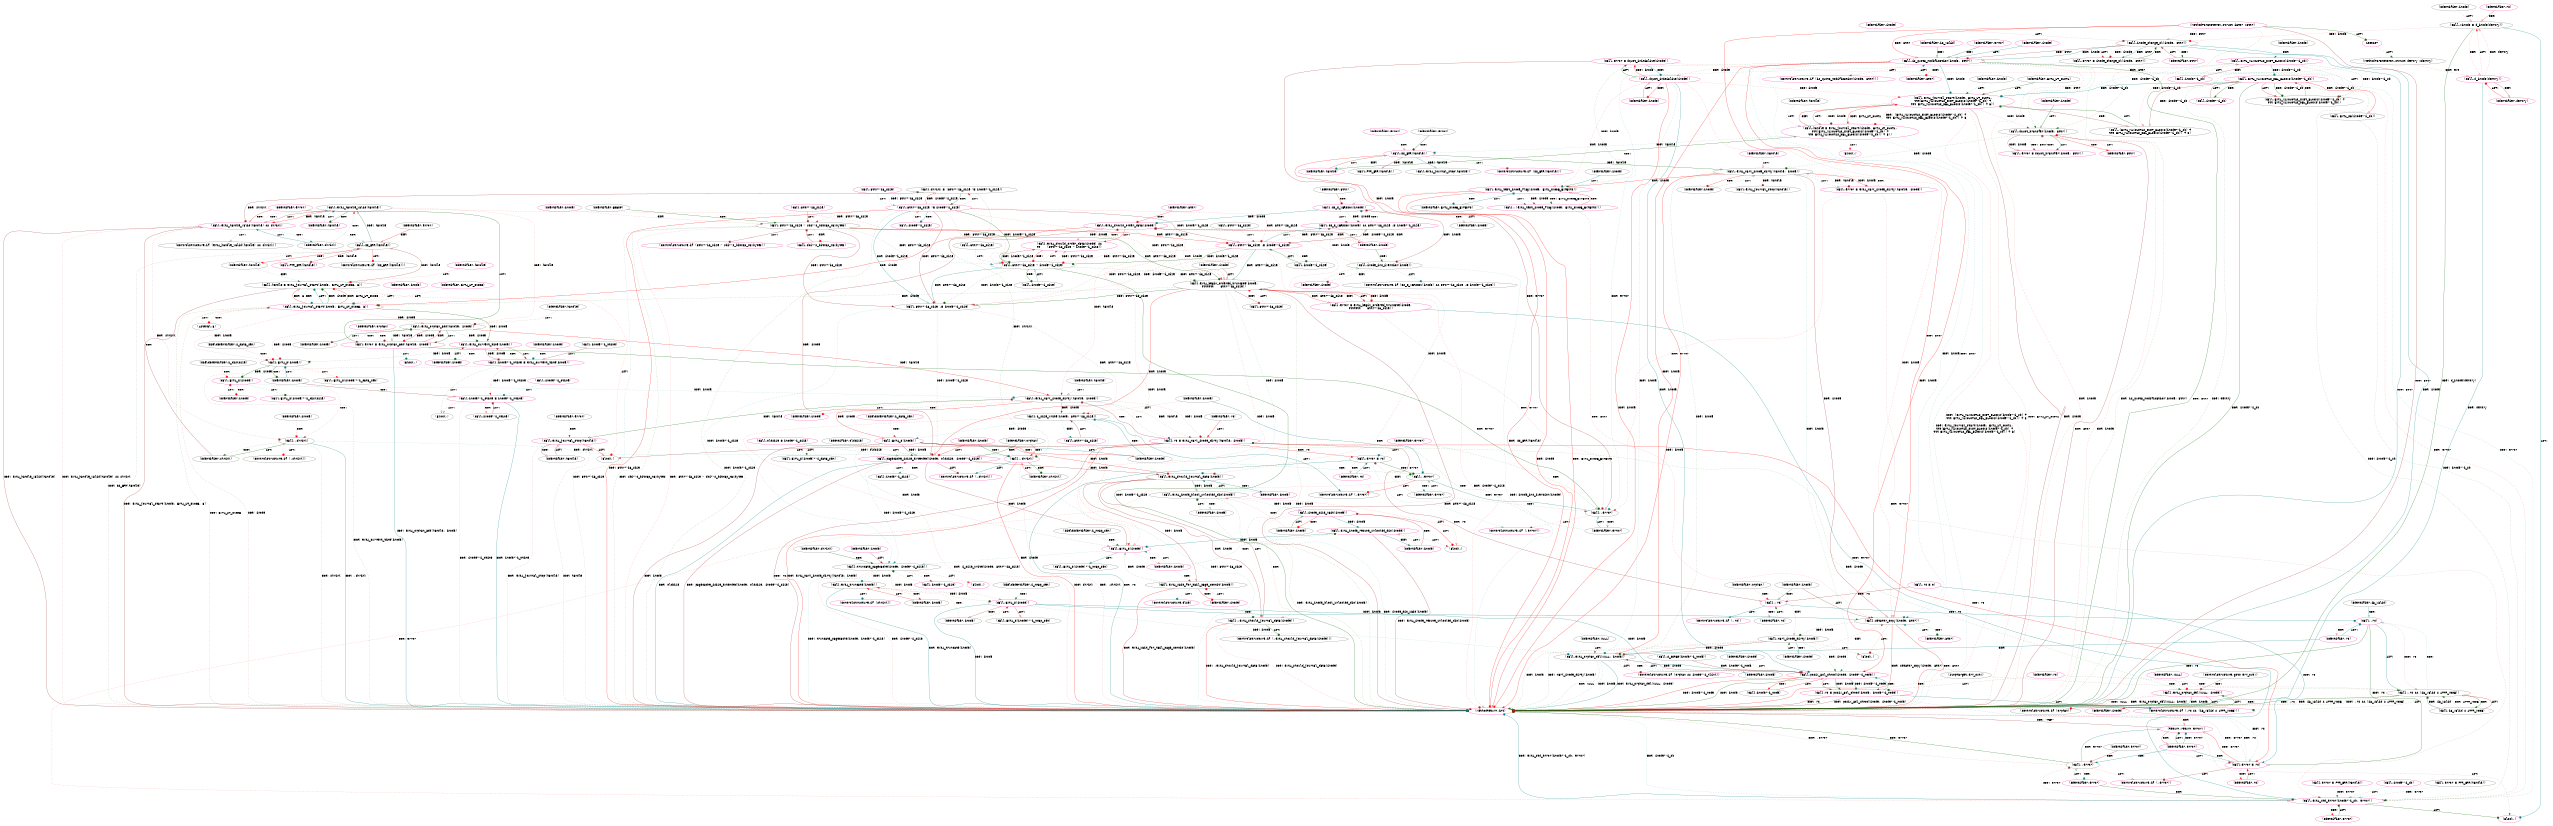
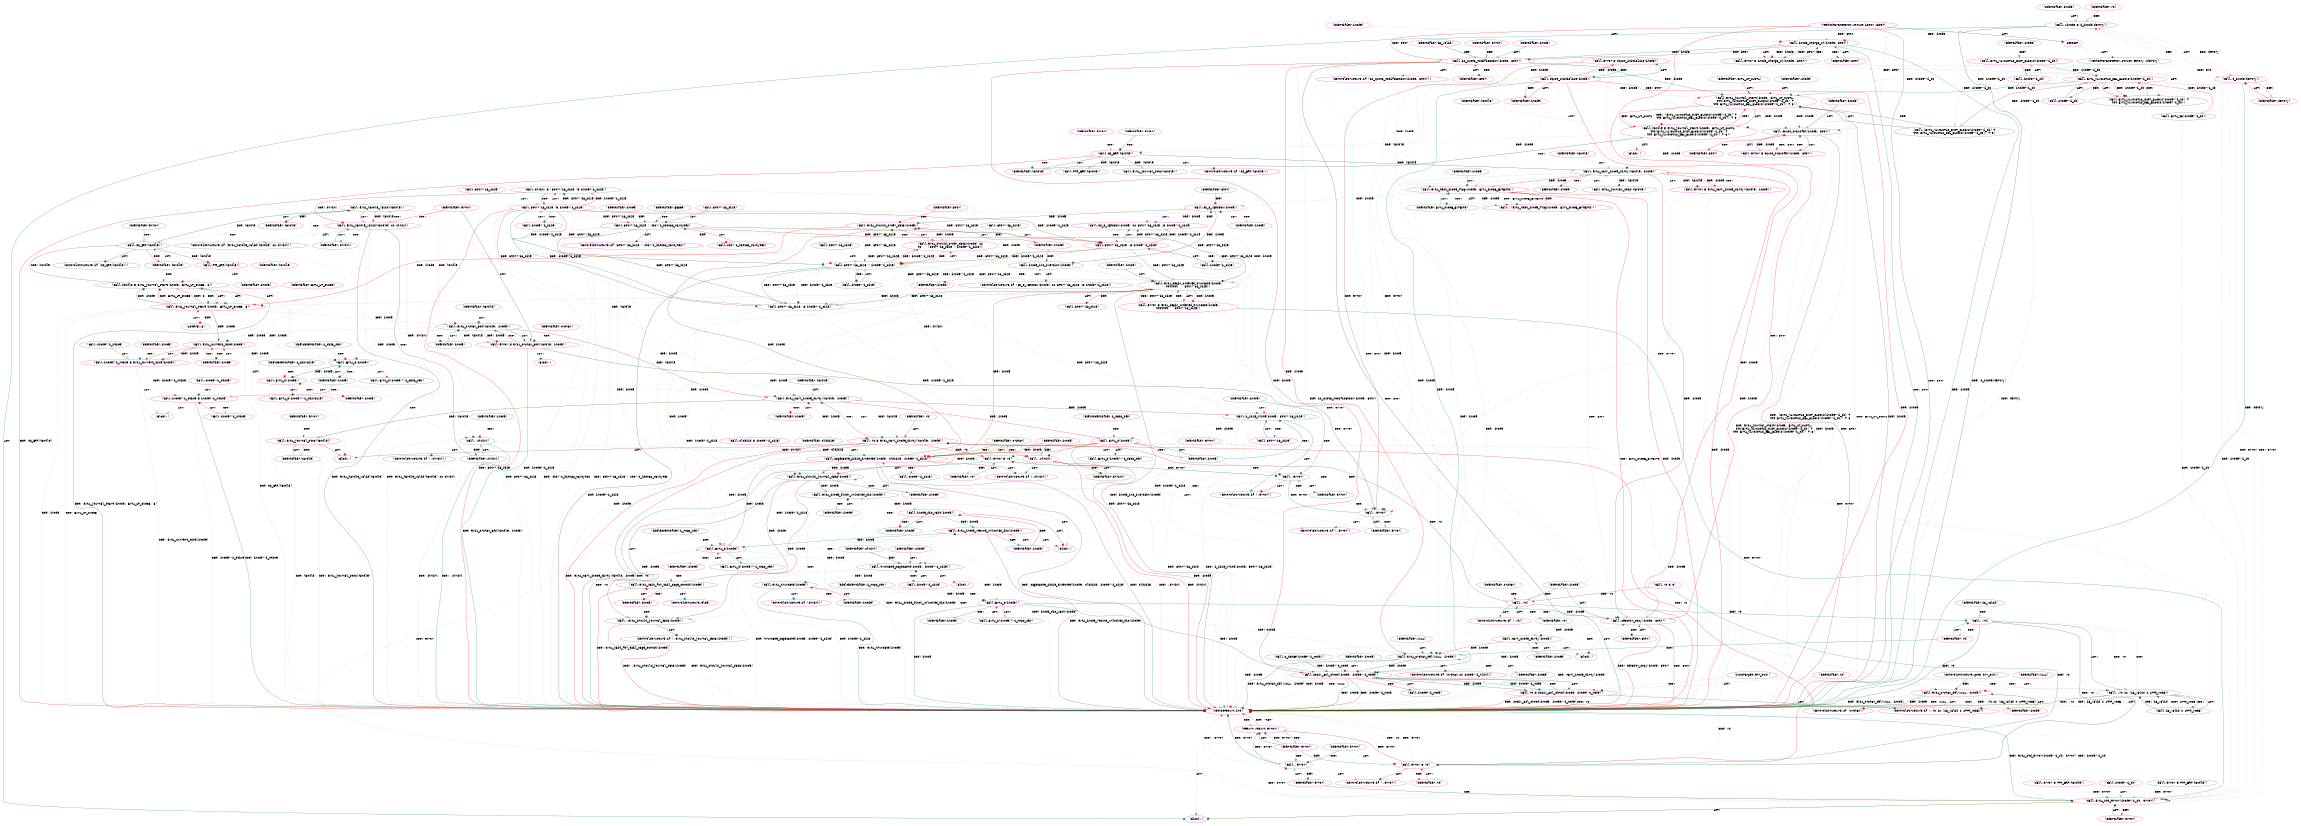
edge "(Call,dquot_initialize(inode))" -> "(Call,setattr_copy(inode, attr))": style dotted -> solid
node "(Call,inode_size_wait(inode))": label "(Call,inode_size_wait(inode))" -> "(Call,inode_dio_wait(inode))"
edge "(Call,EXT4_MAXQUOTAS_DEL_BLOCKS(inode->i_sb))" -> "(MethodReturn,int)": removed, label "DDG: inode->i_sb"
